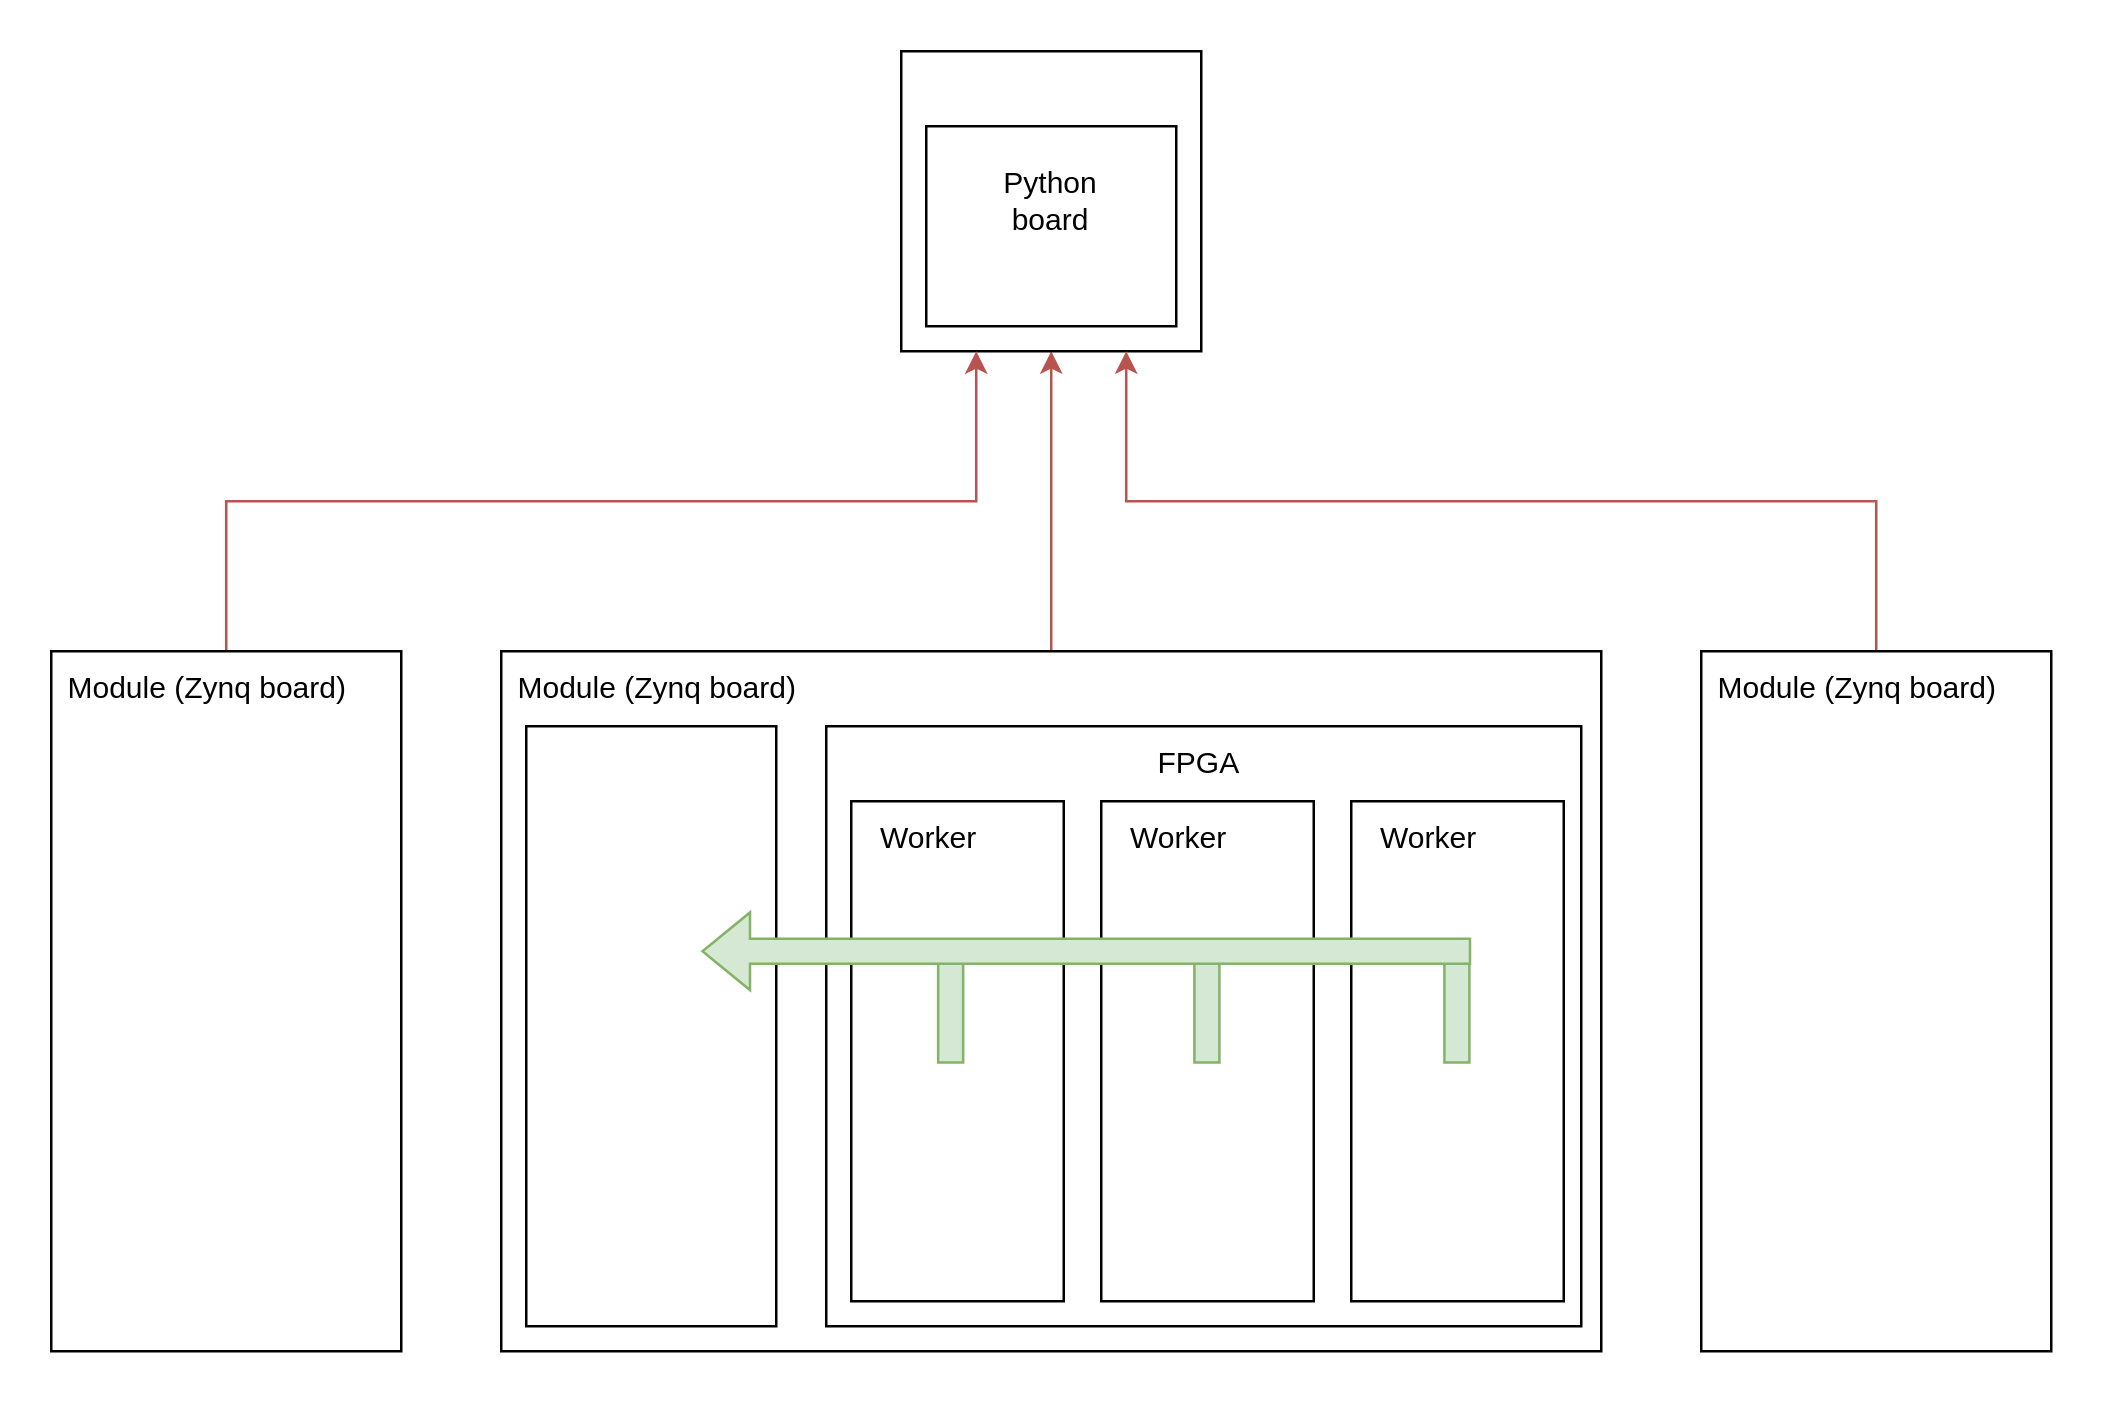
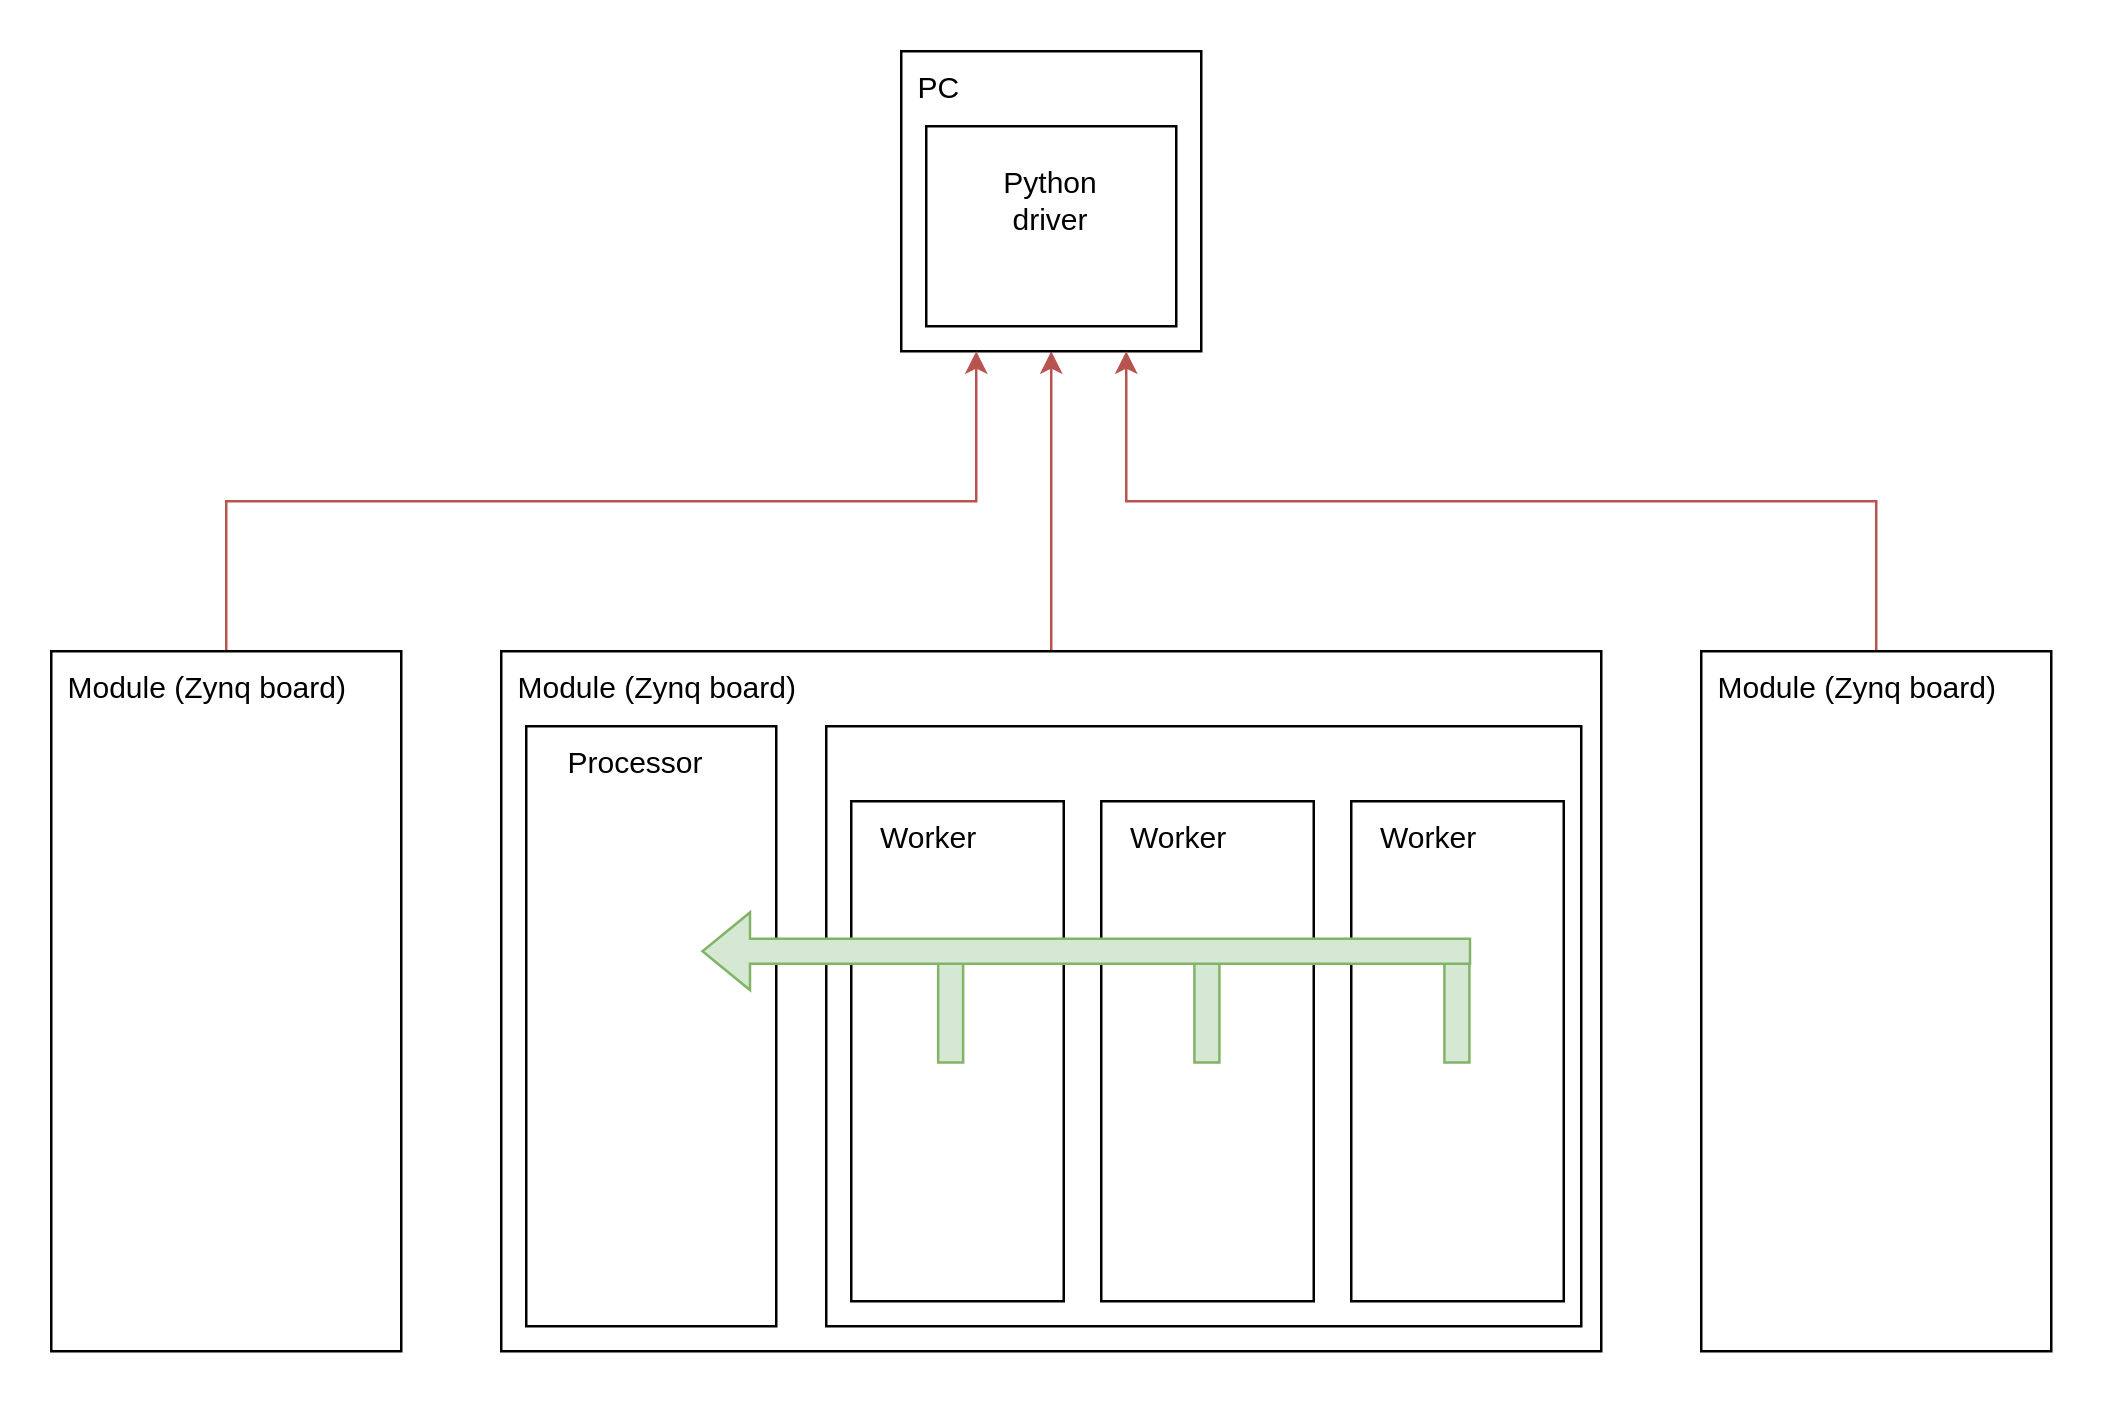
node "PC": added
node "Python board": label "Python board" -> "Python driver"
node "Processor": added
node "FPGA": removed
